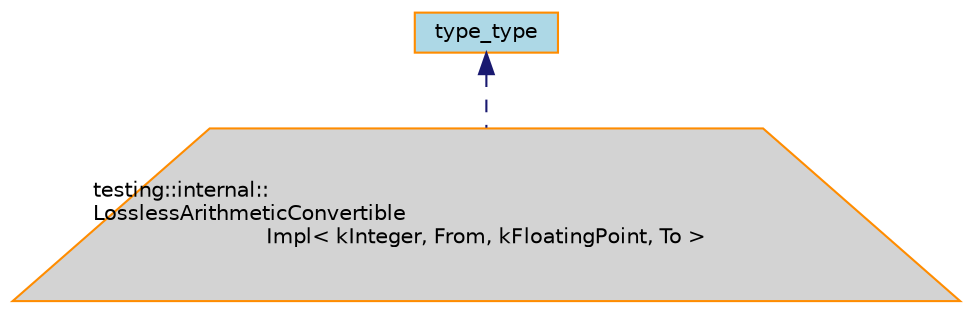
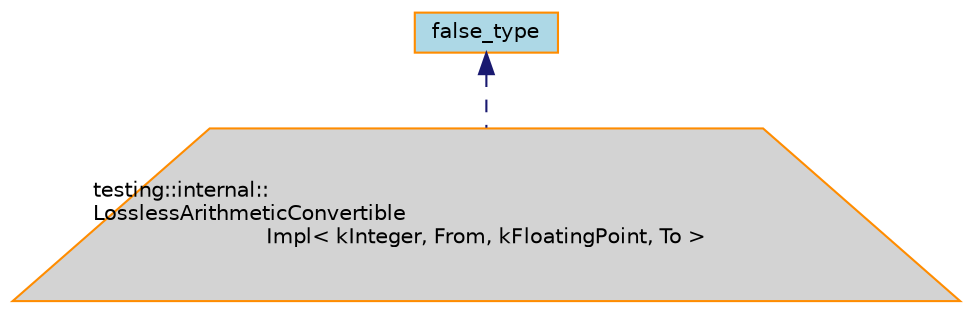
node "type_type": label "type_type" -> "false_type"
